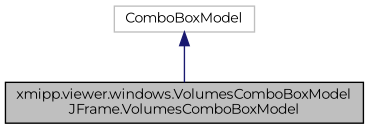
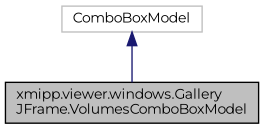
node "xmipp.viewer.windows.VolumesComboBoxModel JFrame.VolumesComboBoxModel": label "xmipp.viewer.windows.VolumesComboBoxModel JFrame.VolumesComboBoxModel" -> "xmipp.viewer.windows.Gallery JFrame.VolumesComboBoxModel"
